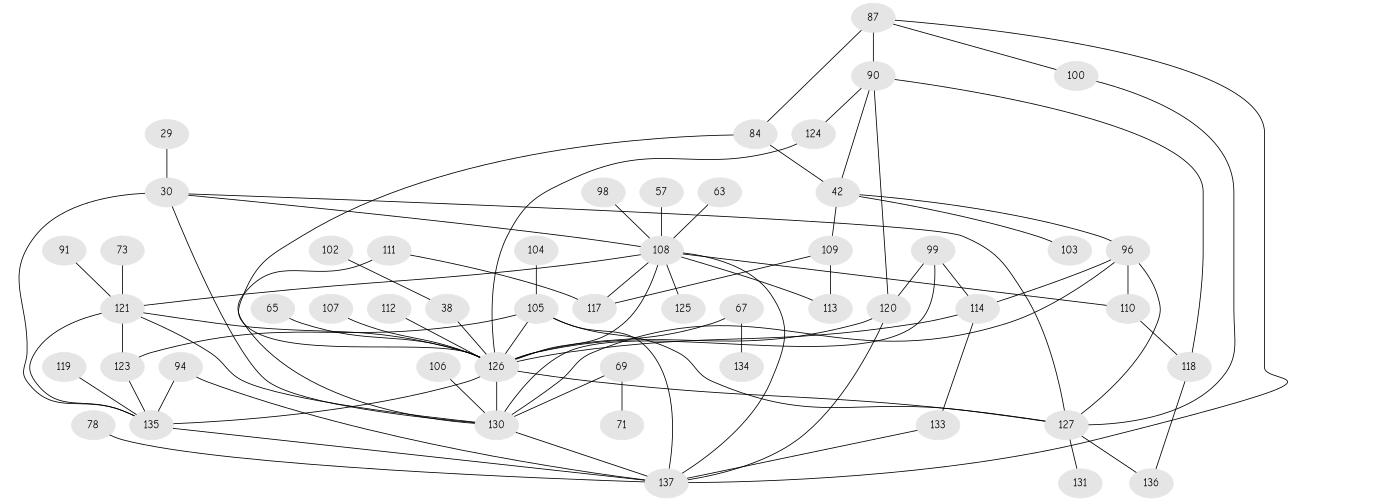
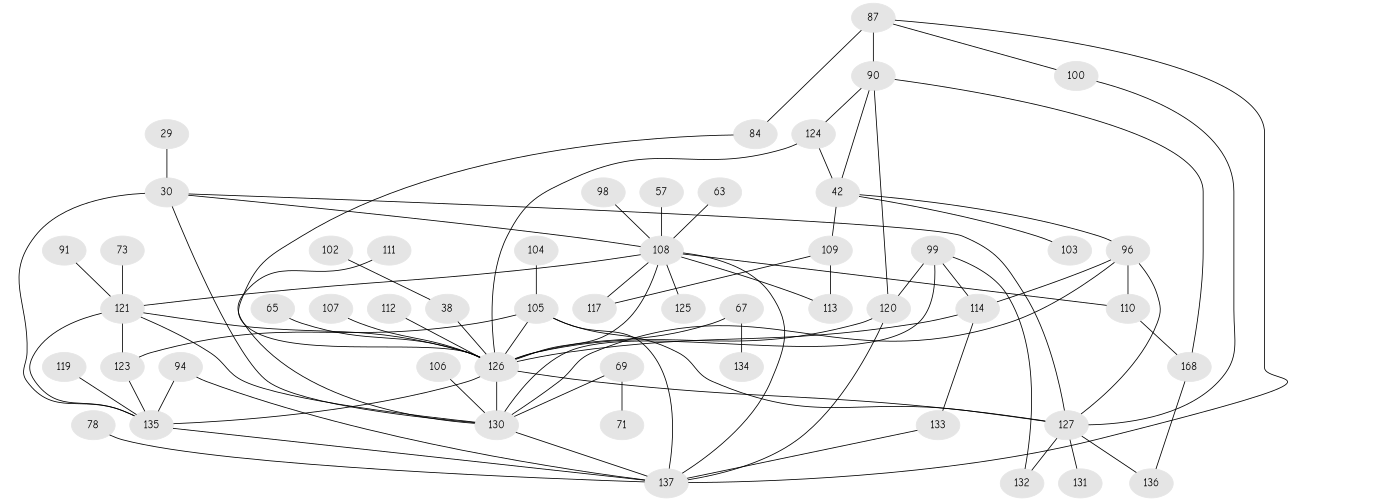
edge "84" -- "42": now "124" -- "42"
edge "111" -- "117": removed
node "118": label "118" -> "168"
node "132": added
